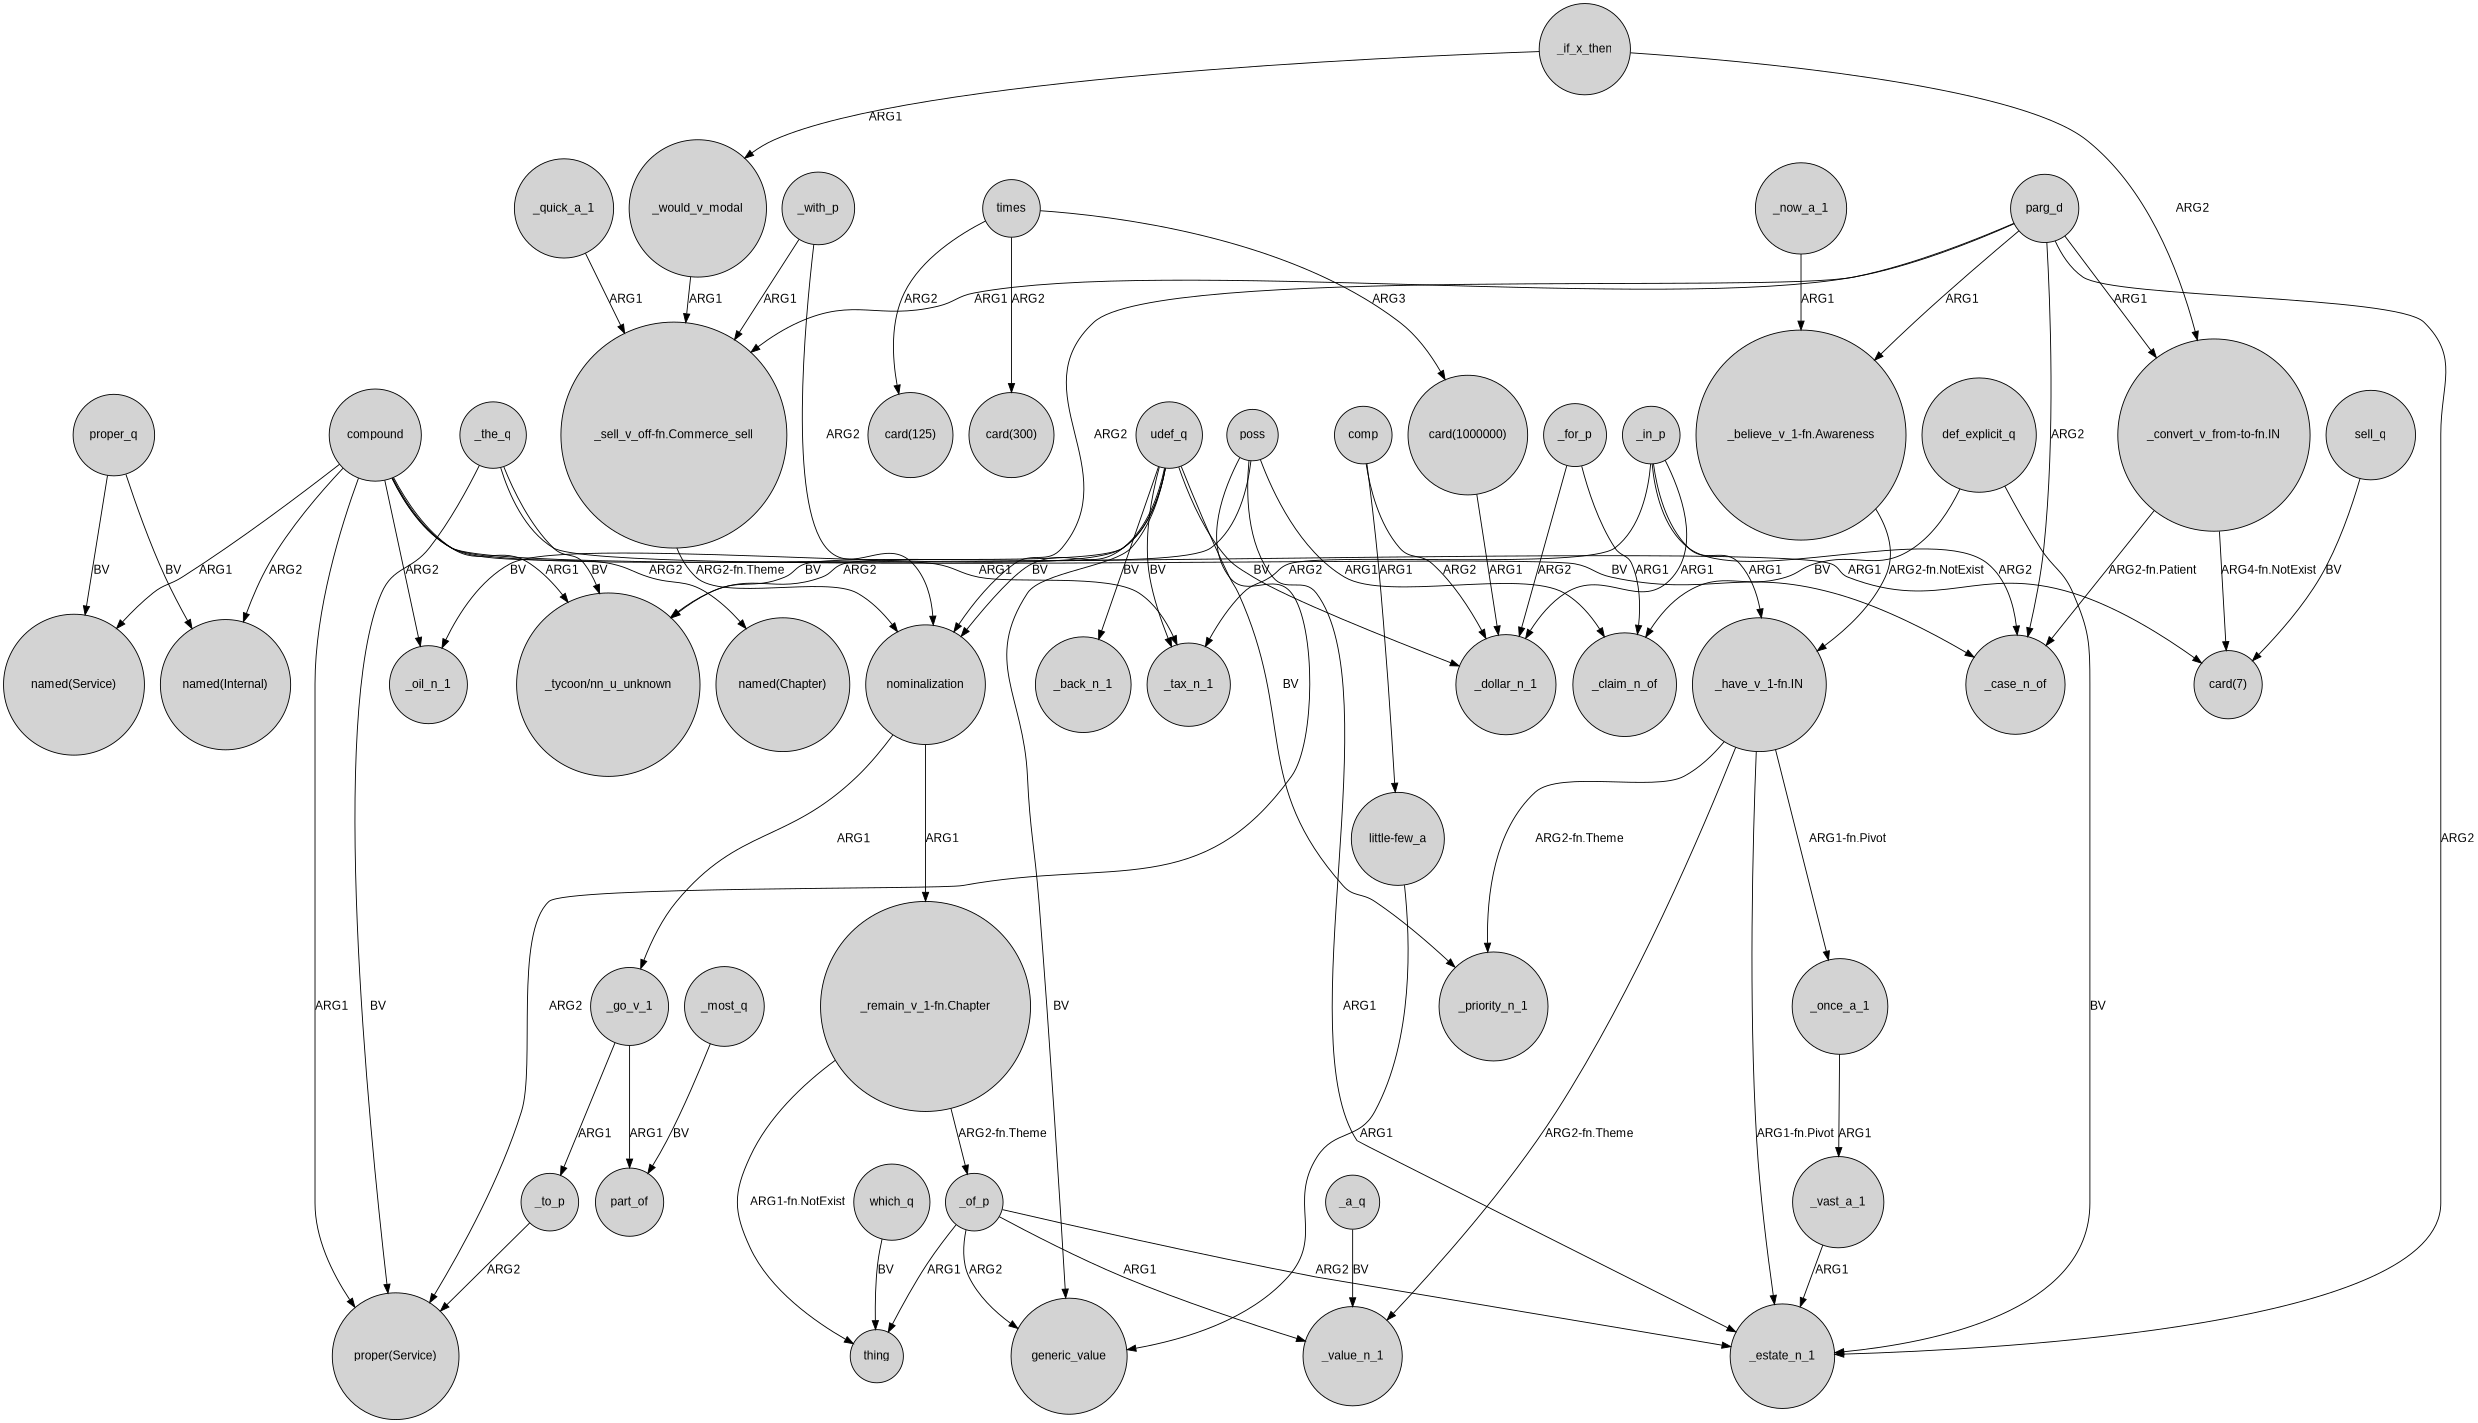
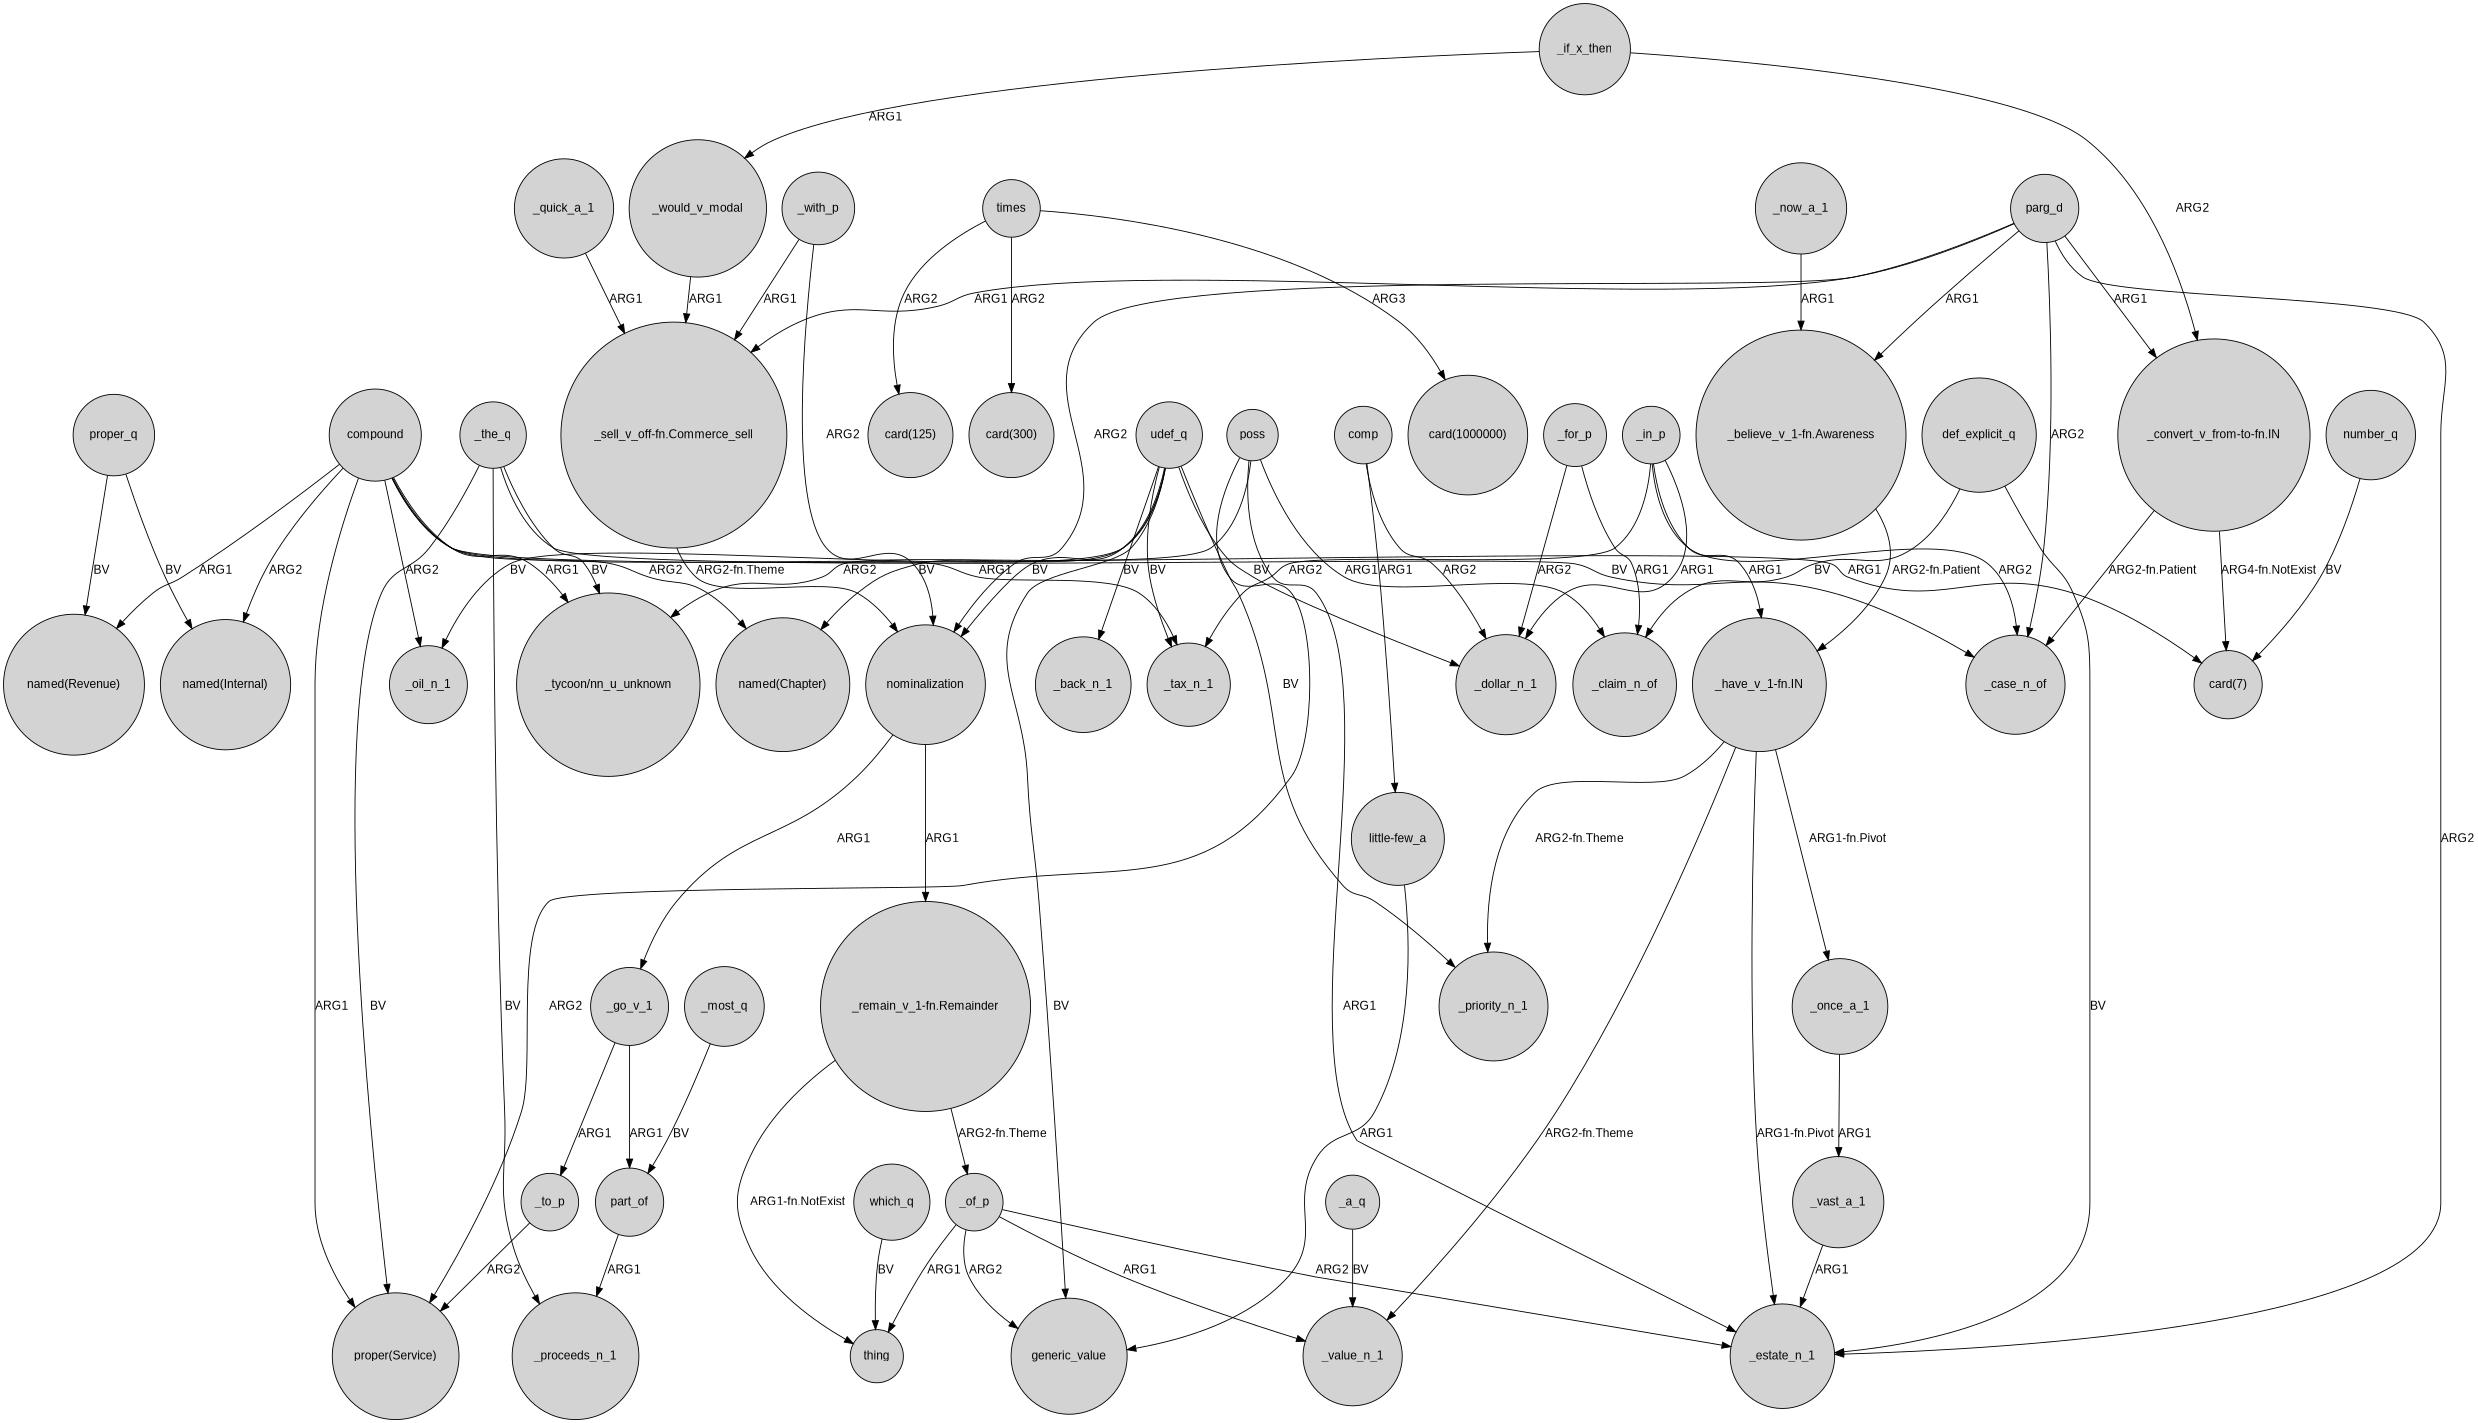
node "sell_q": label "sell_q" -> "number_q"
edge "udef_q" -> "_tycoon/nn_u_unknown": now "udef_q" -> "named(Chapter)"
edge "card(1000000)" -> "_dollar_n_1": removed, label "ARG1"
edge "_believe_v_1-fn.Awareness" -> "_have_v_1-fn.IN": label "ARG2-fn.NotExist" -> "ARG2-fn.Patient"
node "named(Service)": label "named(Service)" -> "named(Revenue)"
node "_remain_v_1-fn.Chapter": label "_remain_v_1-fn.Chapter" -> "_remain_v_1-fn.Remainder"
node "_proceeds_n_1": added
